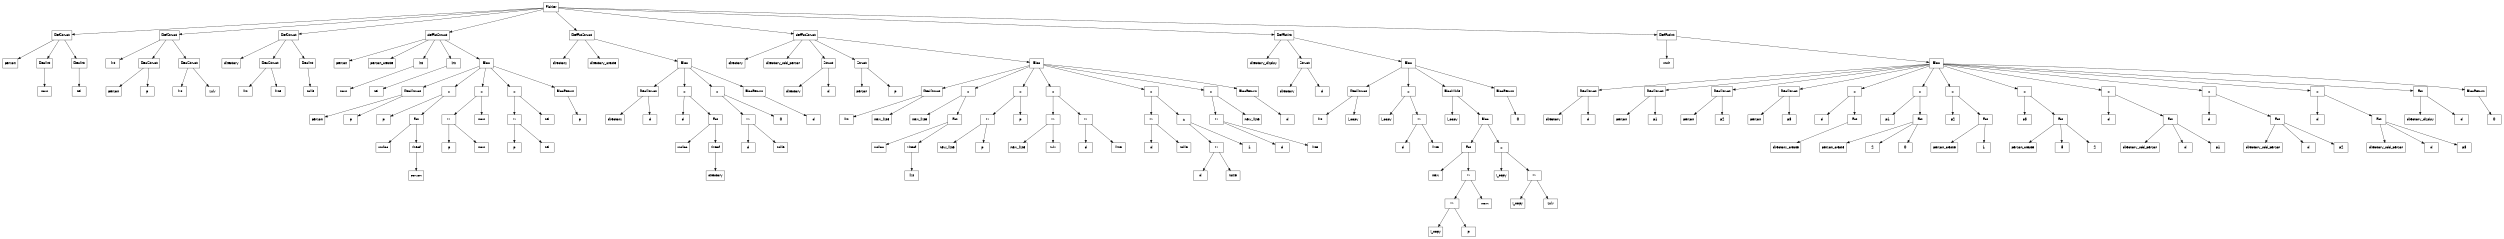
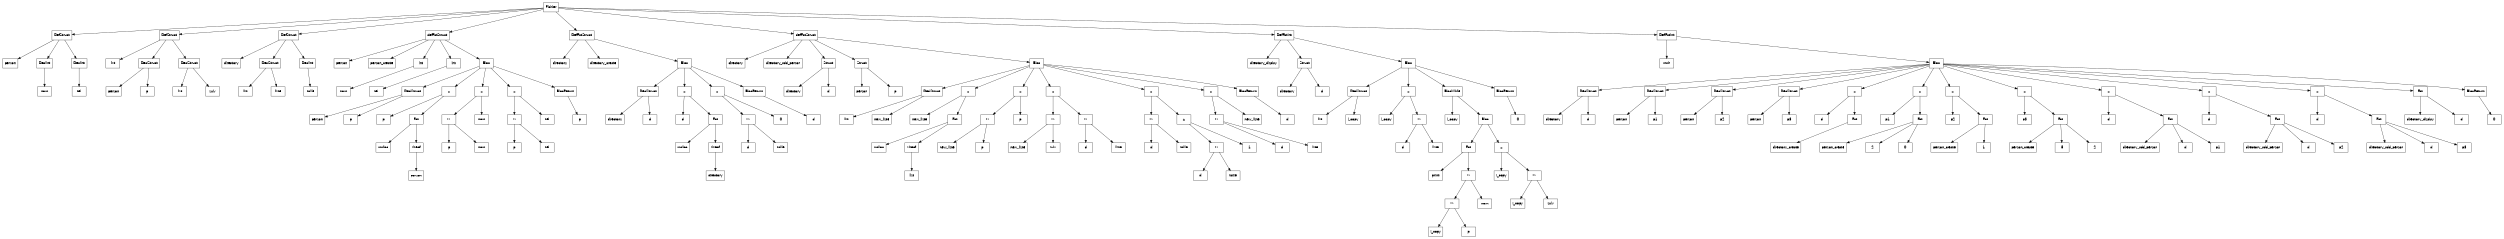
node "new": label "new" -> "print"
